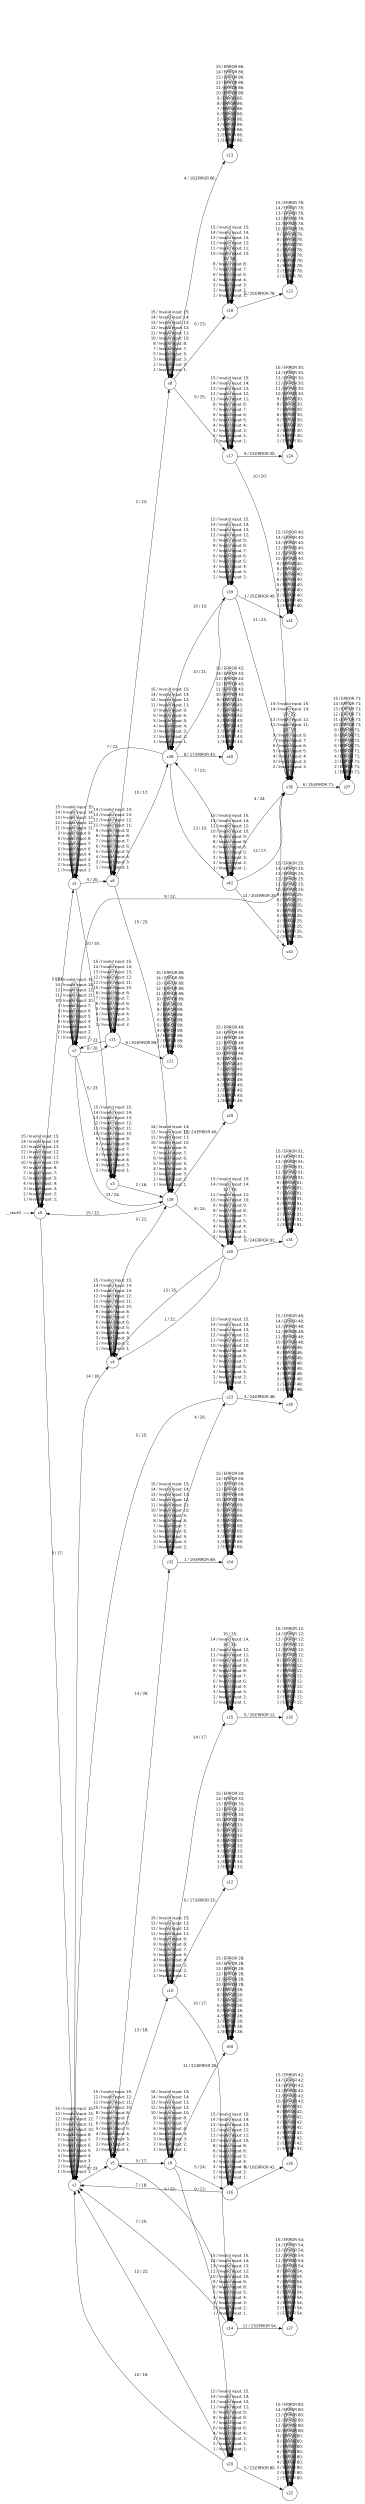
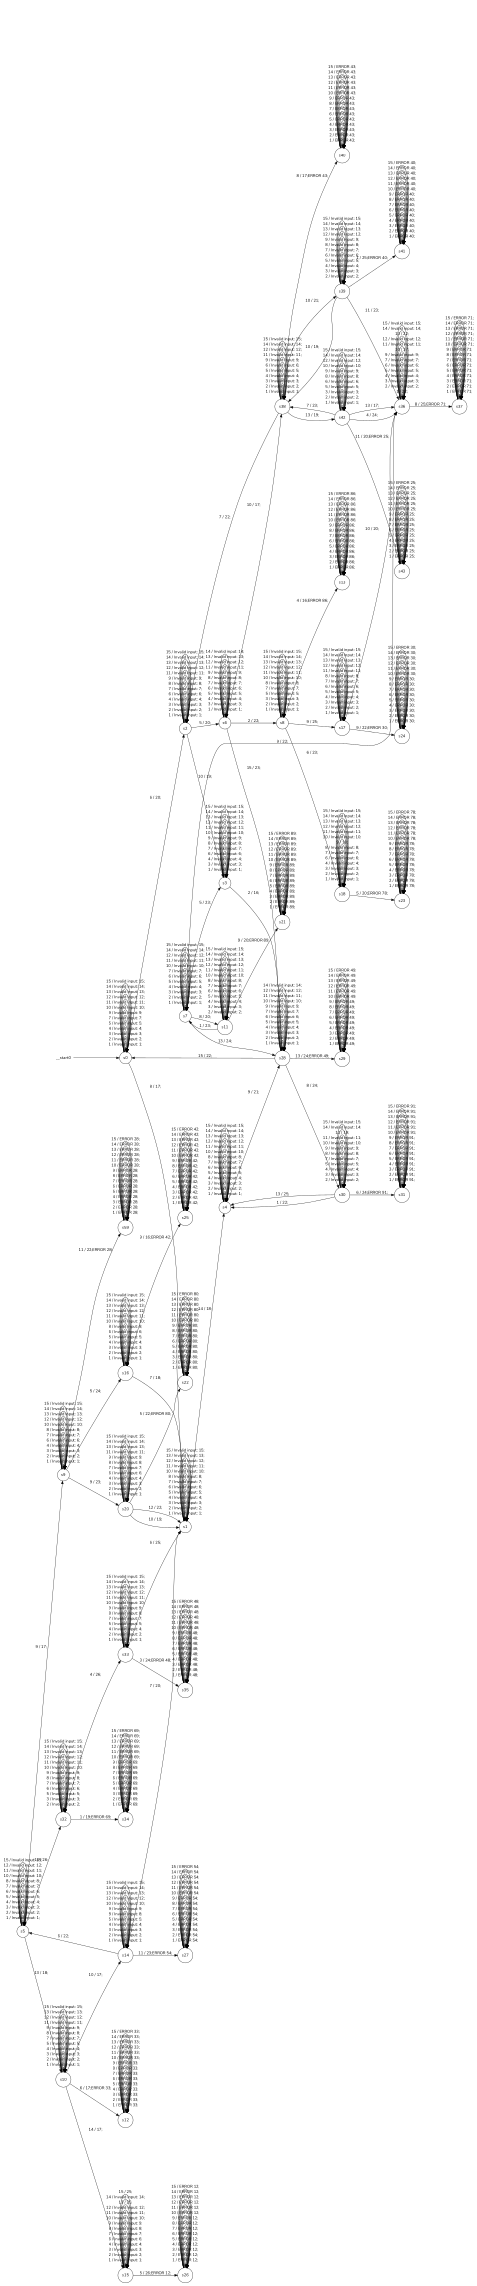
edge "s1" -> "s5": removed, label "9 / 23;"
